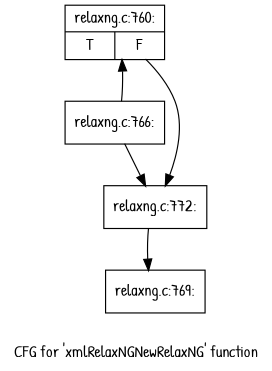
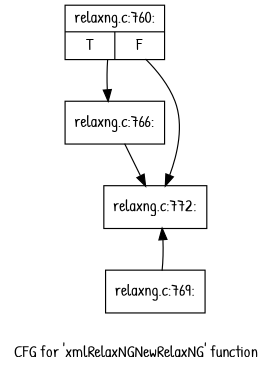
edge "relaxng.c:766:" -> "relaxng.c:760:": reversed
edge "relaxng.c:772:" -> "relaxng.c:769:": reversed
